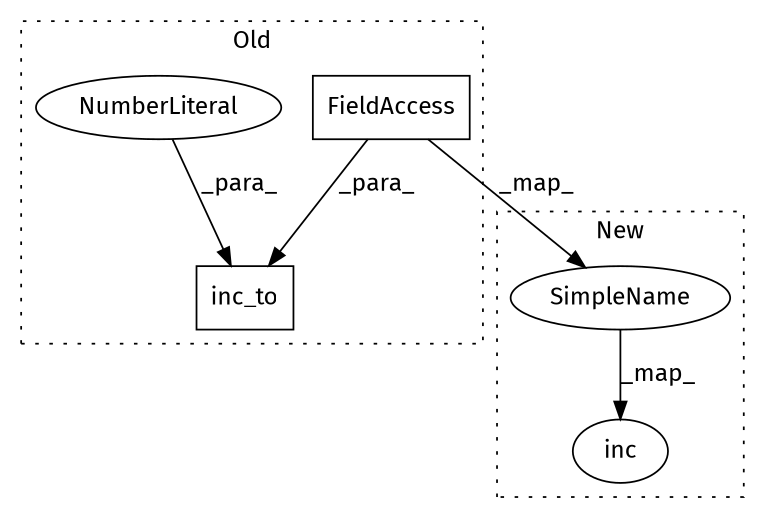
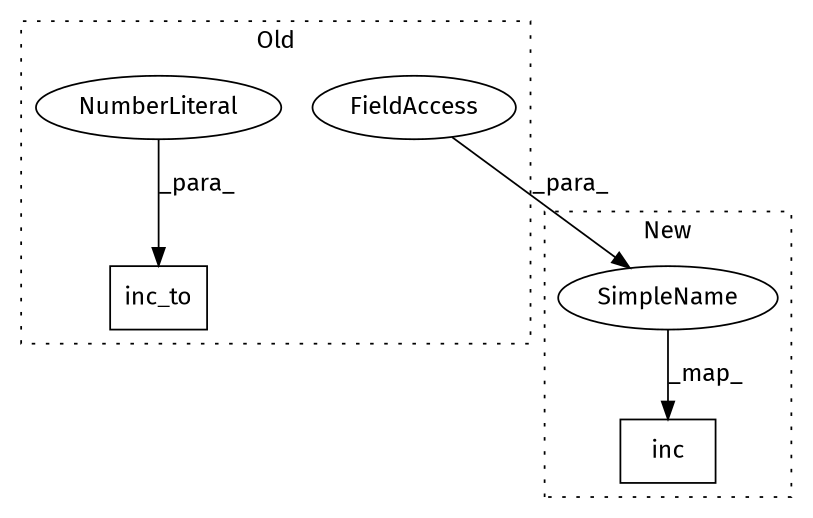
node "FieldAccess": shape box -> ellipse
edge "FieldAccess" -> "SimpleName": label "_map_" -> "_para_"
edge "FieldAccess" -> "inc_to": removed, label "_para_"
node "inc": shape ellipse -> box
